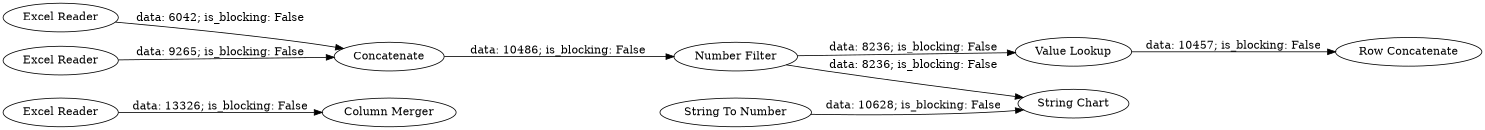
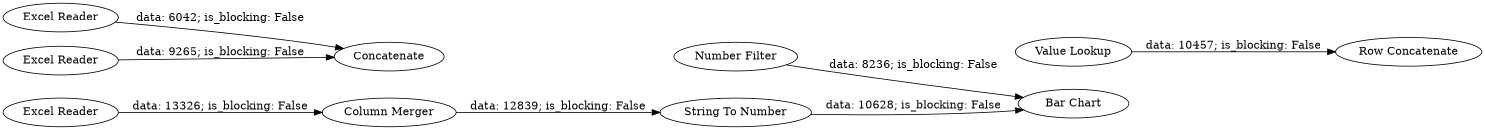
edge "Number Filter" -> "Value Lookup": removed, label "data: 8236; is_blocking: False"
edge "Concatenate" -> "Number Filter": removed, label "data: 10486; is_blocking: False"
node "String Chart": label "String Chart" -> "Bar Chart"
edge "Column Merger" -> "String To Number": added, label "data: 12839; is_blocking: False"
